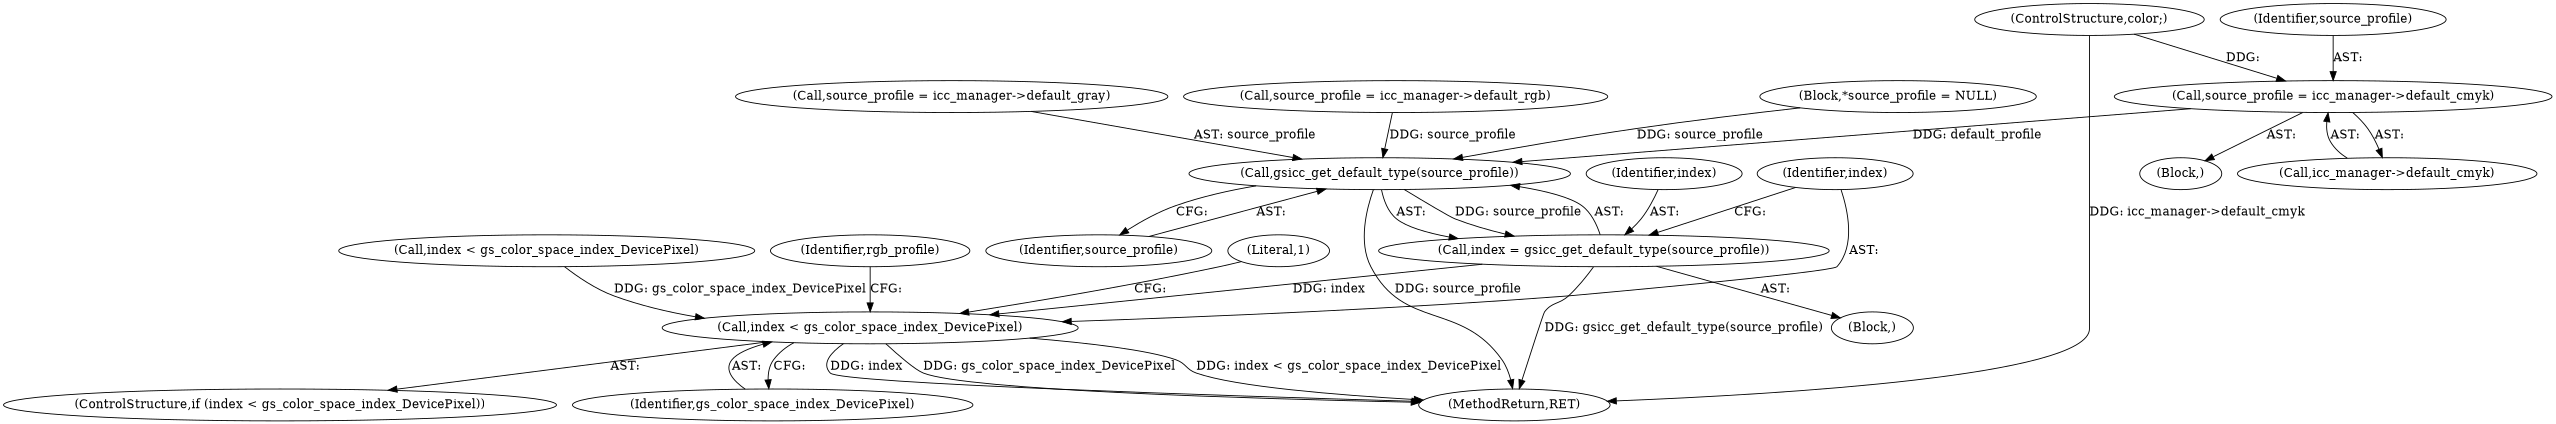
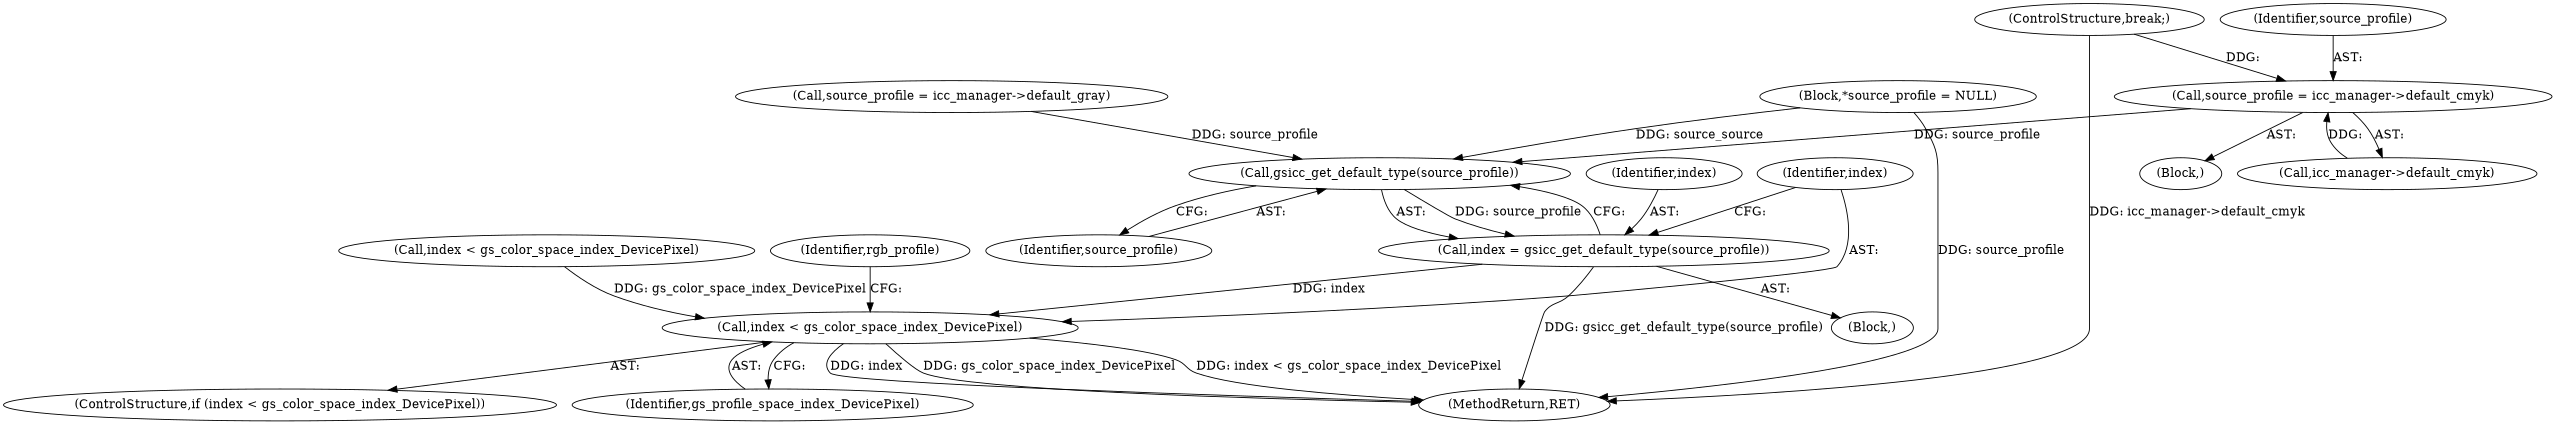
node "(ControlStructure,color;)": label "(ControlStructure,color;)" -> "(ControlStructure,break;)"
node "(Call,source_profile = icc_manager->default_rgb)": removed
edge "(Call,source_profile = icc_manager->default_gray)" -> "(Call,gsicc_get_default_type(source_profile))": label "AST: source_profile" -> "DDG: source_profile"
edge "(Block,*source_profile = NULL)" -> "(Call,gsicc_get_default_type(source_profile))": label "DDG: source_profile" -> "DDG: source_source"
edge "(Call,source_profile = icc_manager->default_cmyk)" -> "(Call,gsicc_get_default_type(source_profile))": label "DDG: default_profile" -> "DDG: source_profile"
edge "(Call,icc_manager->default_cmyk)" -> "(Call,source_profile = icc_manager->default_cmyk)": label "AST: " -> "DDG: "
edge "(Call,index = gsicc_get_default_type(source_profile))" -> "(Call,gsicc_get_default_type(source_profile))": label "AST: " -> "CFG: "
node "(Literal,1)": removed
edge "(Call,gsicc_get_default_type(source_profile))" -> "(MethodReturn,RET)": now "(Block,*source_profile = NULL)" -> "(MethodReturn,RET)"
node "(Identifier,gs_color_space_index_DevicePixel)": label "(Identifier,gs_color_space_index_DevicePixel)" -> "(Identifier,gs_profile_space_index_DevicePixel)"
